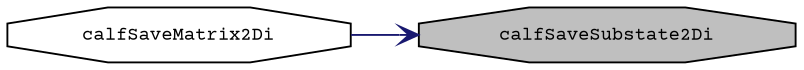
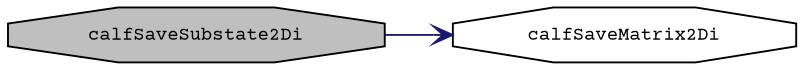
edge "calfSaveMatrix2Di" -> "calfSaveSubstate2Di": reversed
